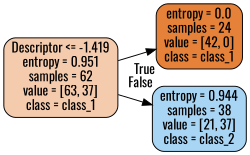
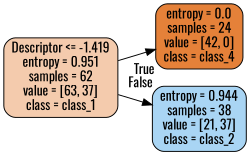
node "entropy = 0.0 samples = 24 value = [42, 0] class = class_1": label "entropy = 0.0 samples = 24 value = [42, 0] class = class_1" -> "entropy = 0.0 samples = 24 value = [42, 0] class = class_4"
